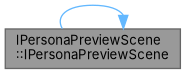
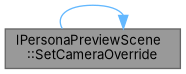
node "IPersonaPreviewScene ::IPersonaPreviewScene": label "IPersonaPreviewScene ::IPersonaPreviewScene" -> "IPersonaPreviewScene ::SetCameraOverride"
